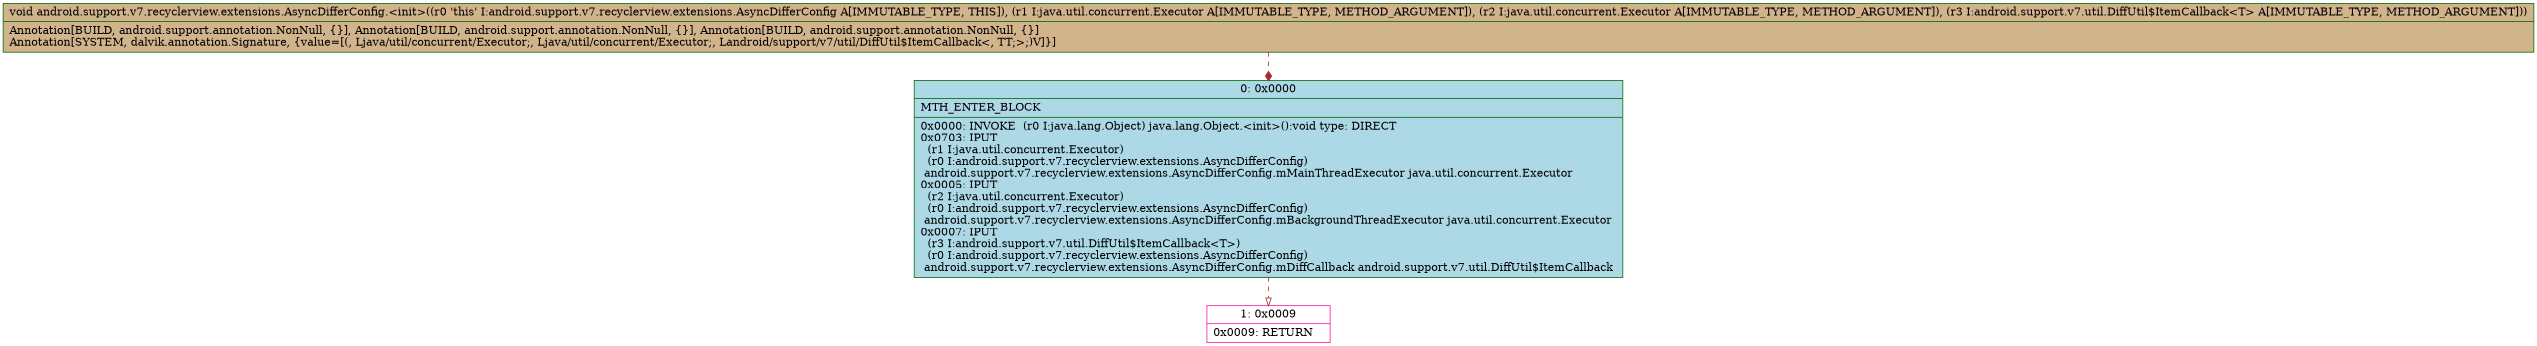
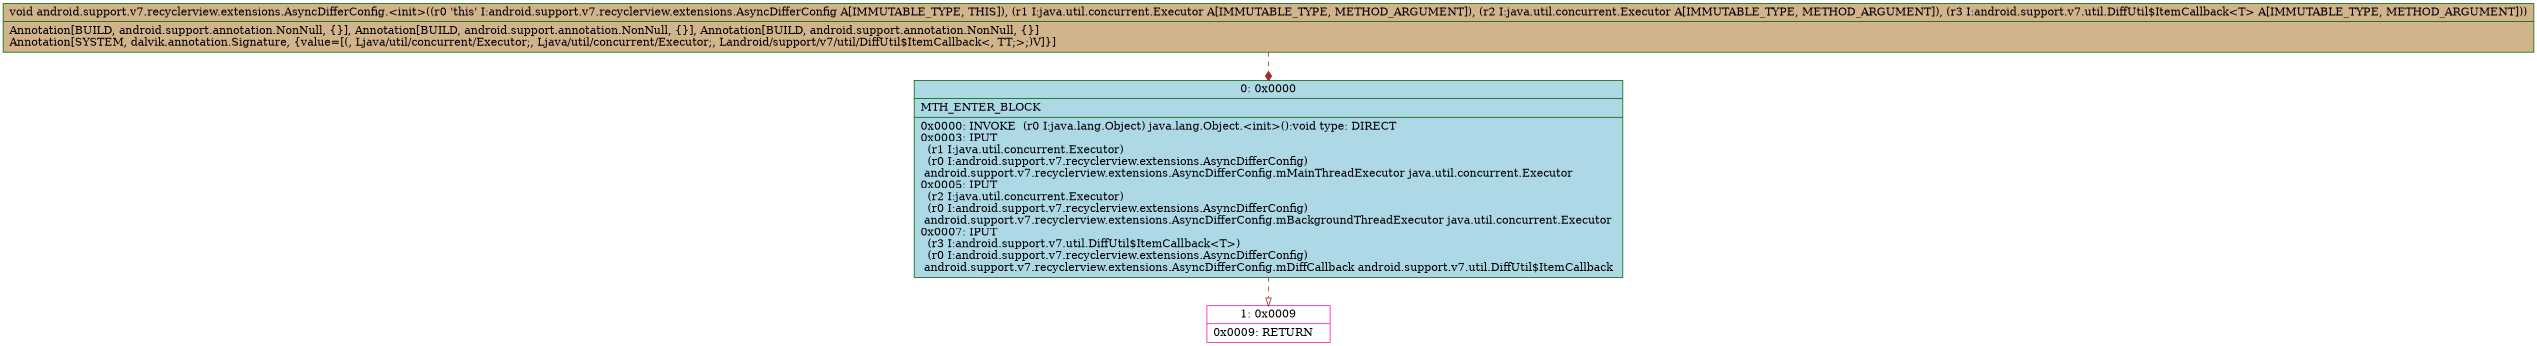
node "0: 0x0000": text "0x0703: IPUT" -> "0x0003: IPUT"
